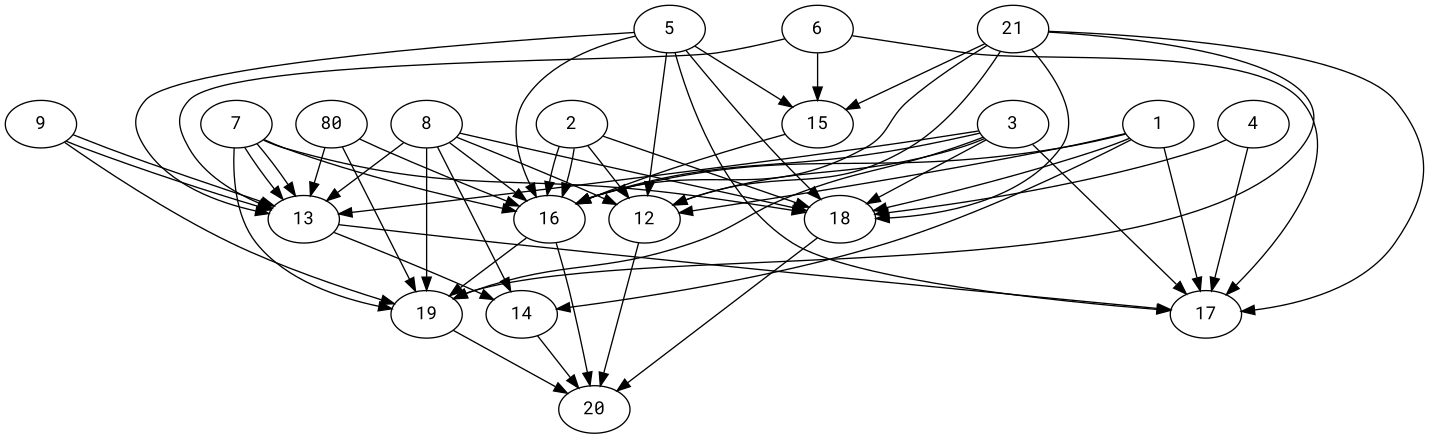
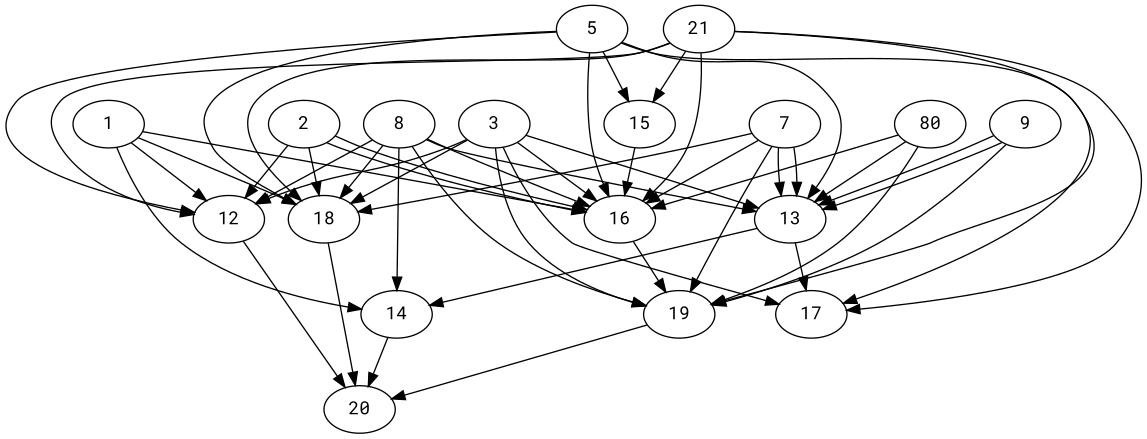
node "6": removed
node "4": removed
edge "1" -> "17": removed
edge "16" -> "20": removed
